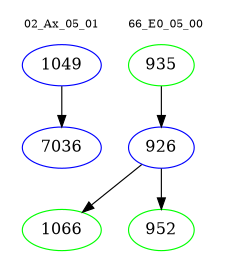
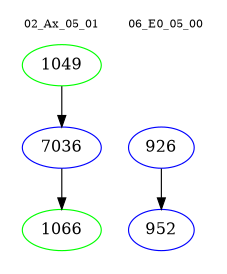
cluster "66_E0_05_00": label "66_E0_05_00" -> "06_E0_05_00"
node "1049": color blue -> green
node "935": removed
edge "926" -> "1066": now "7036" -> "1066"
node "952": color green -> blue
